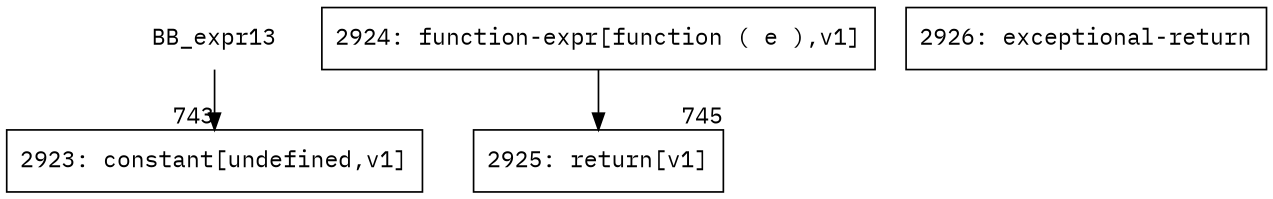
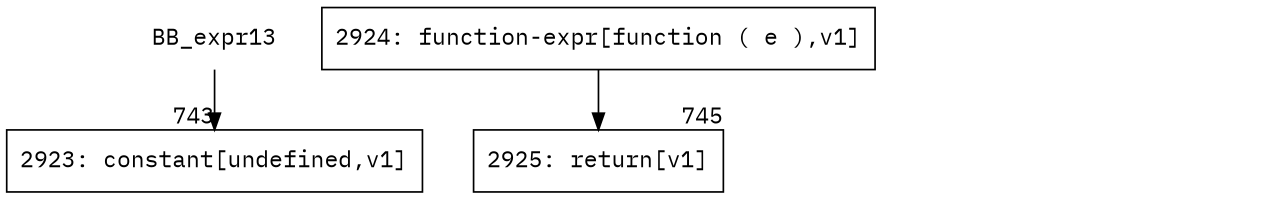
node "2926: exceptional-return": removed
